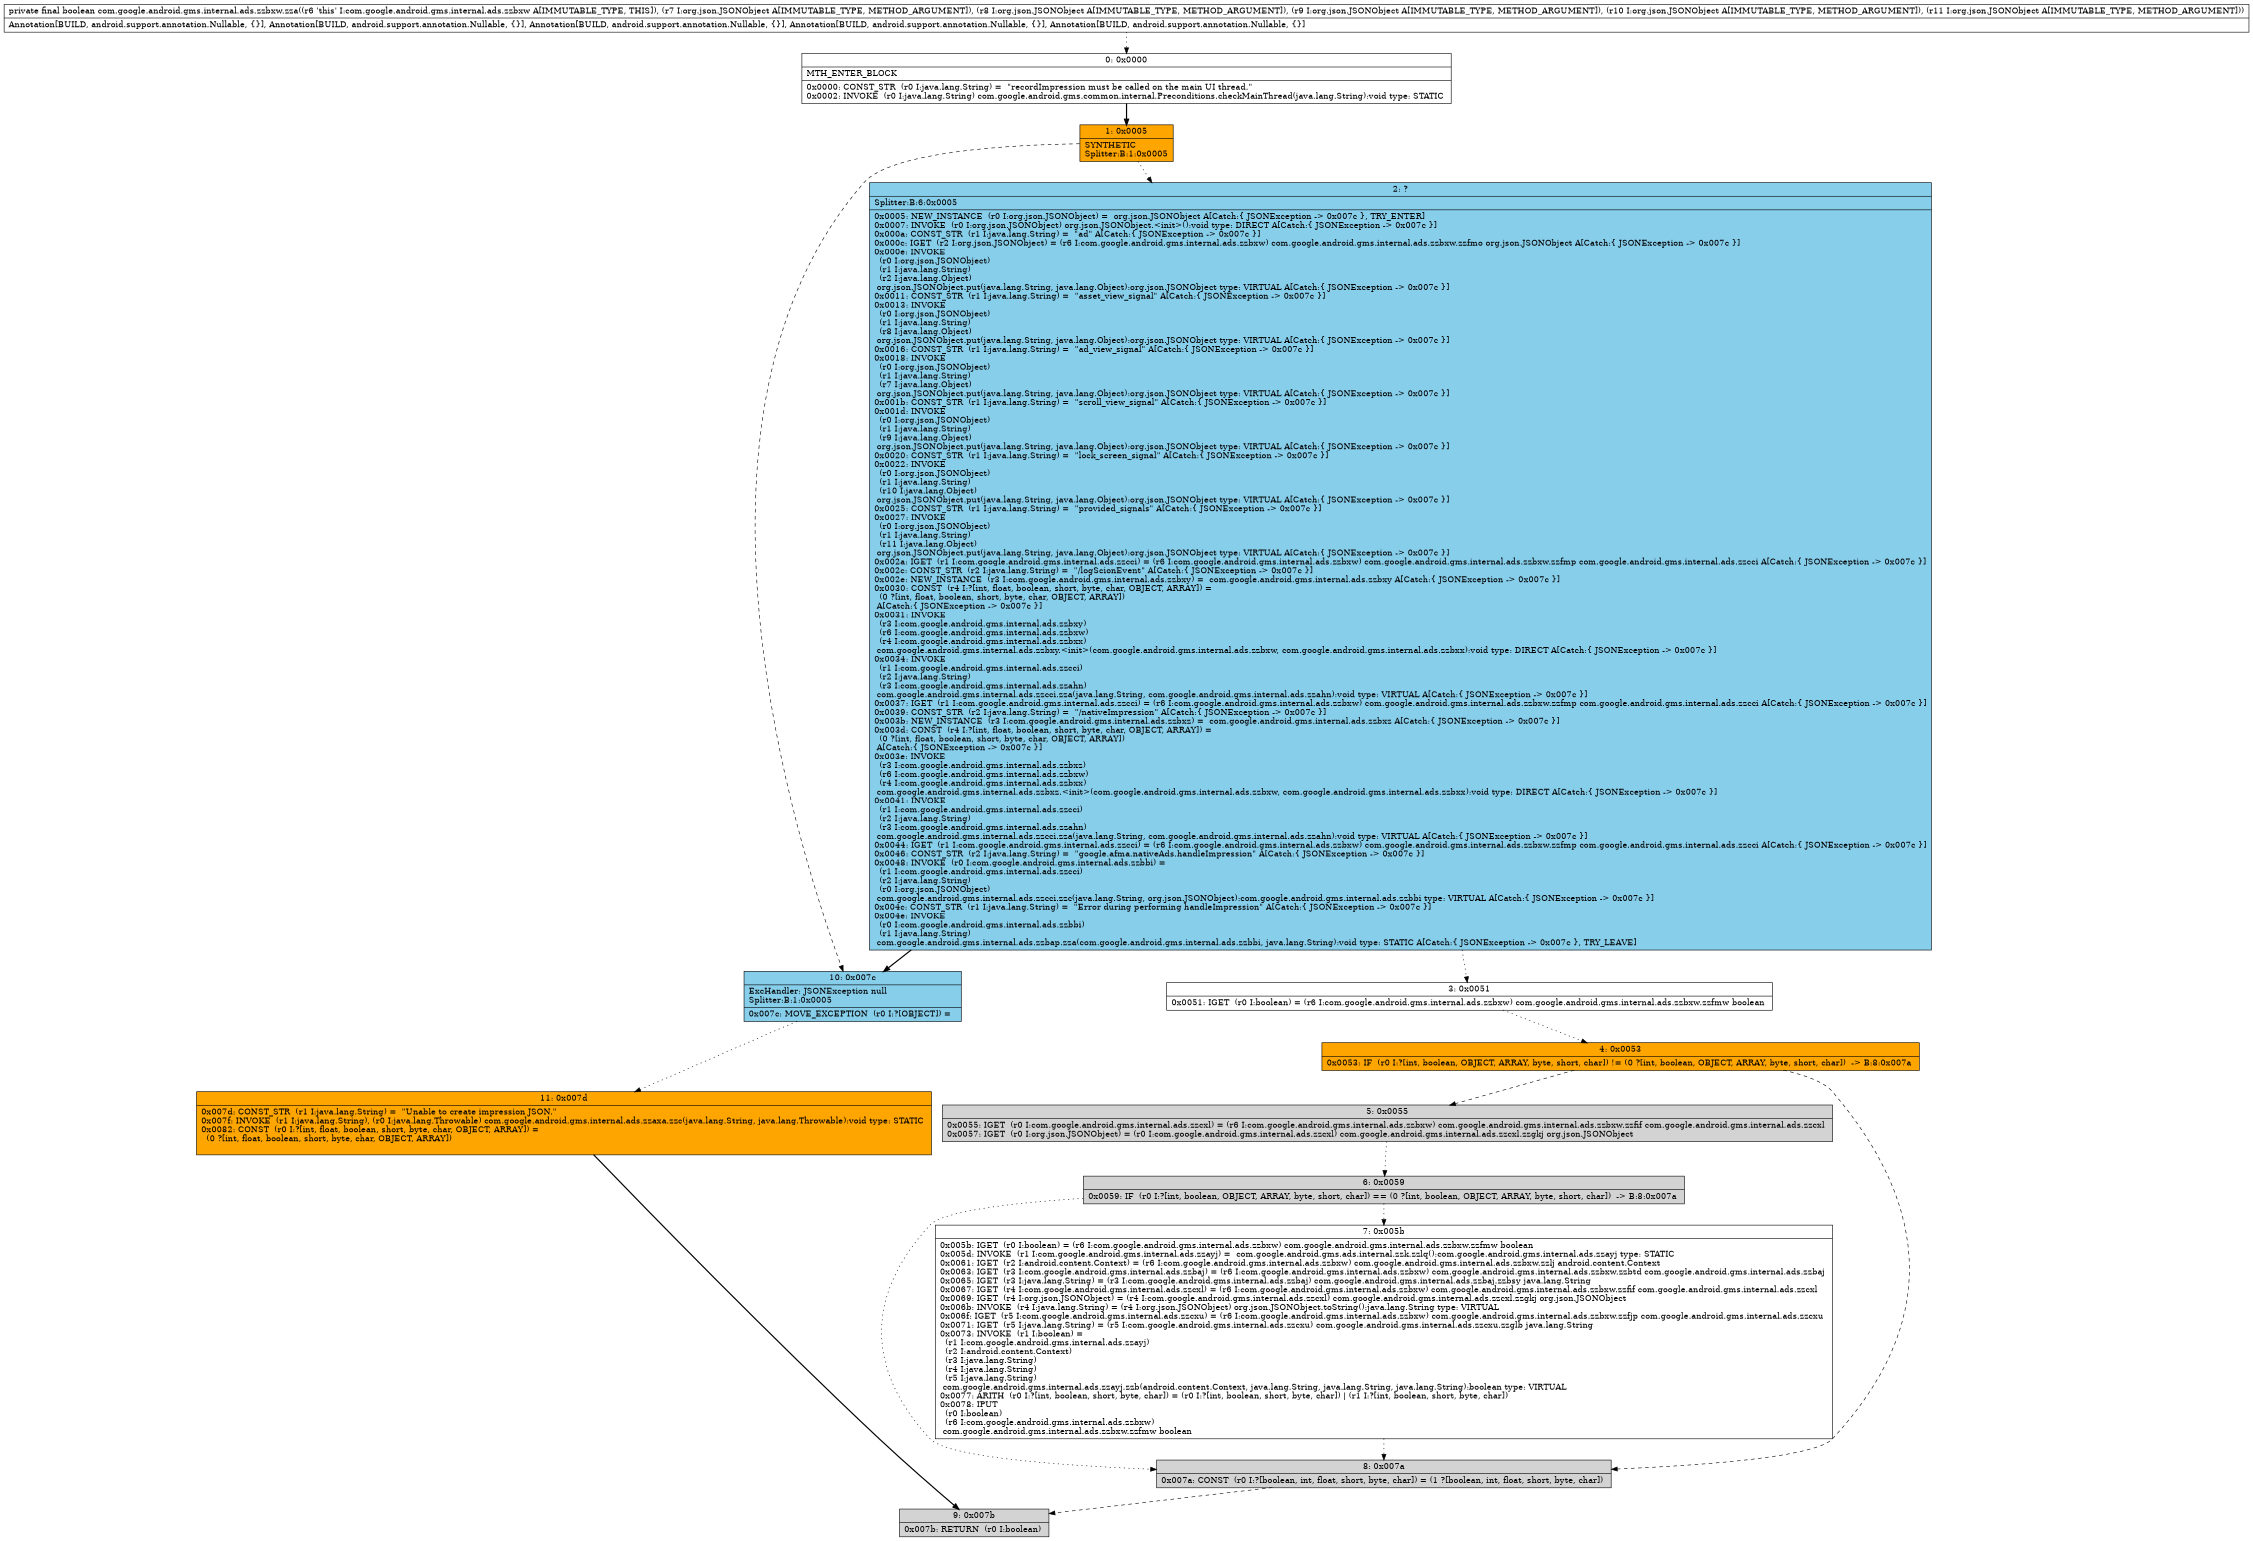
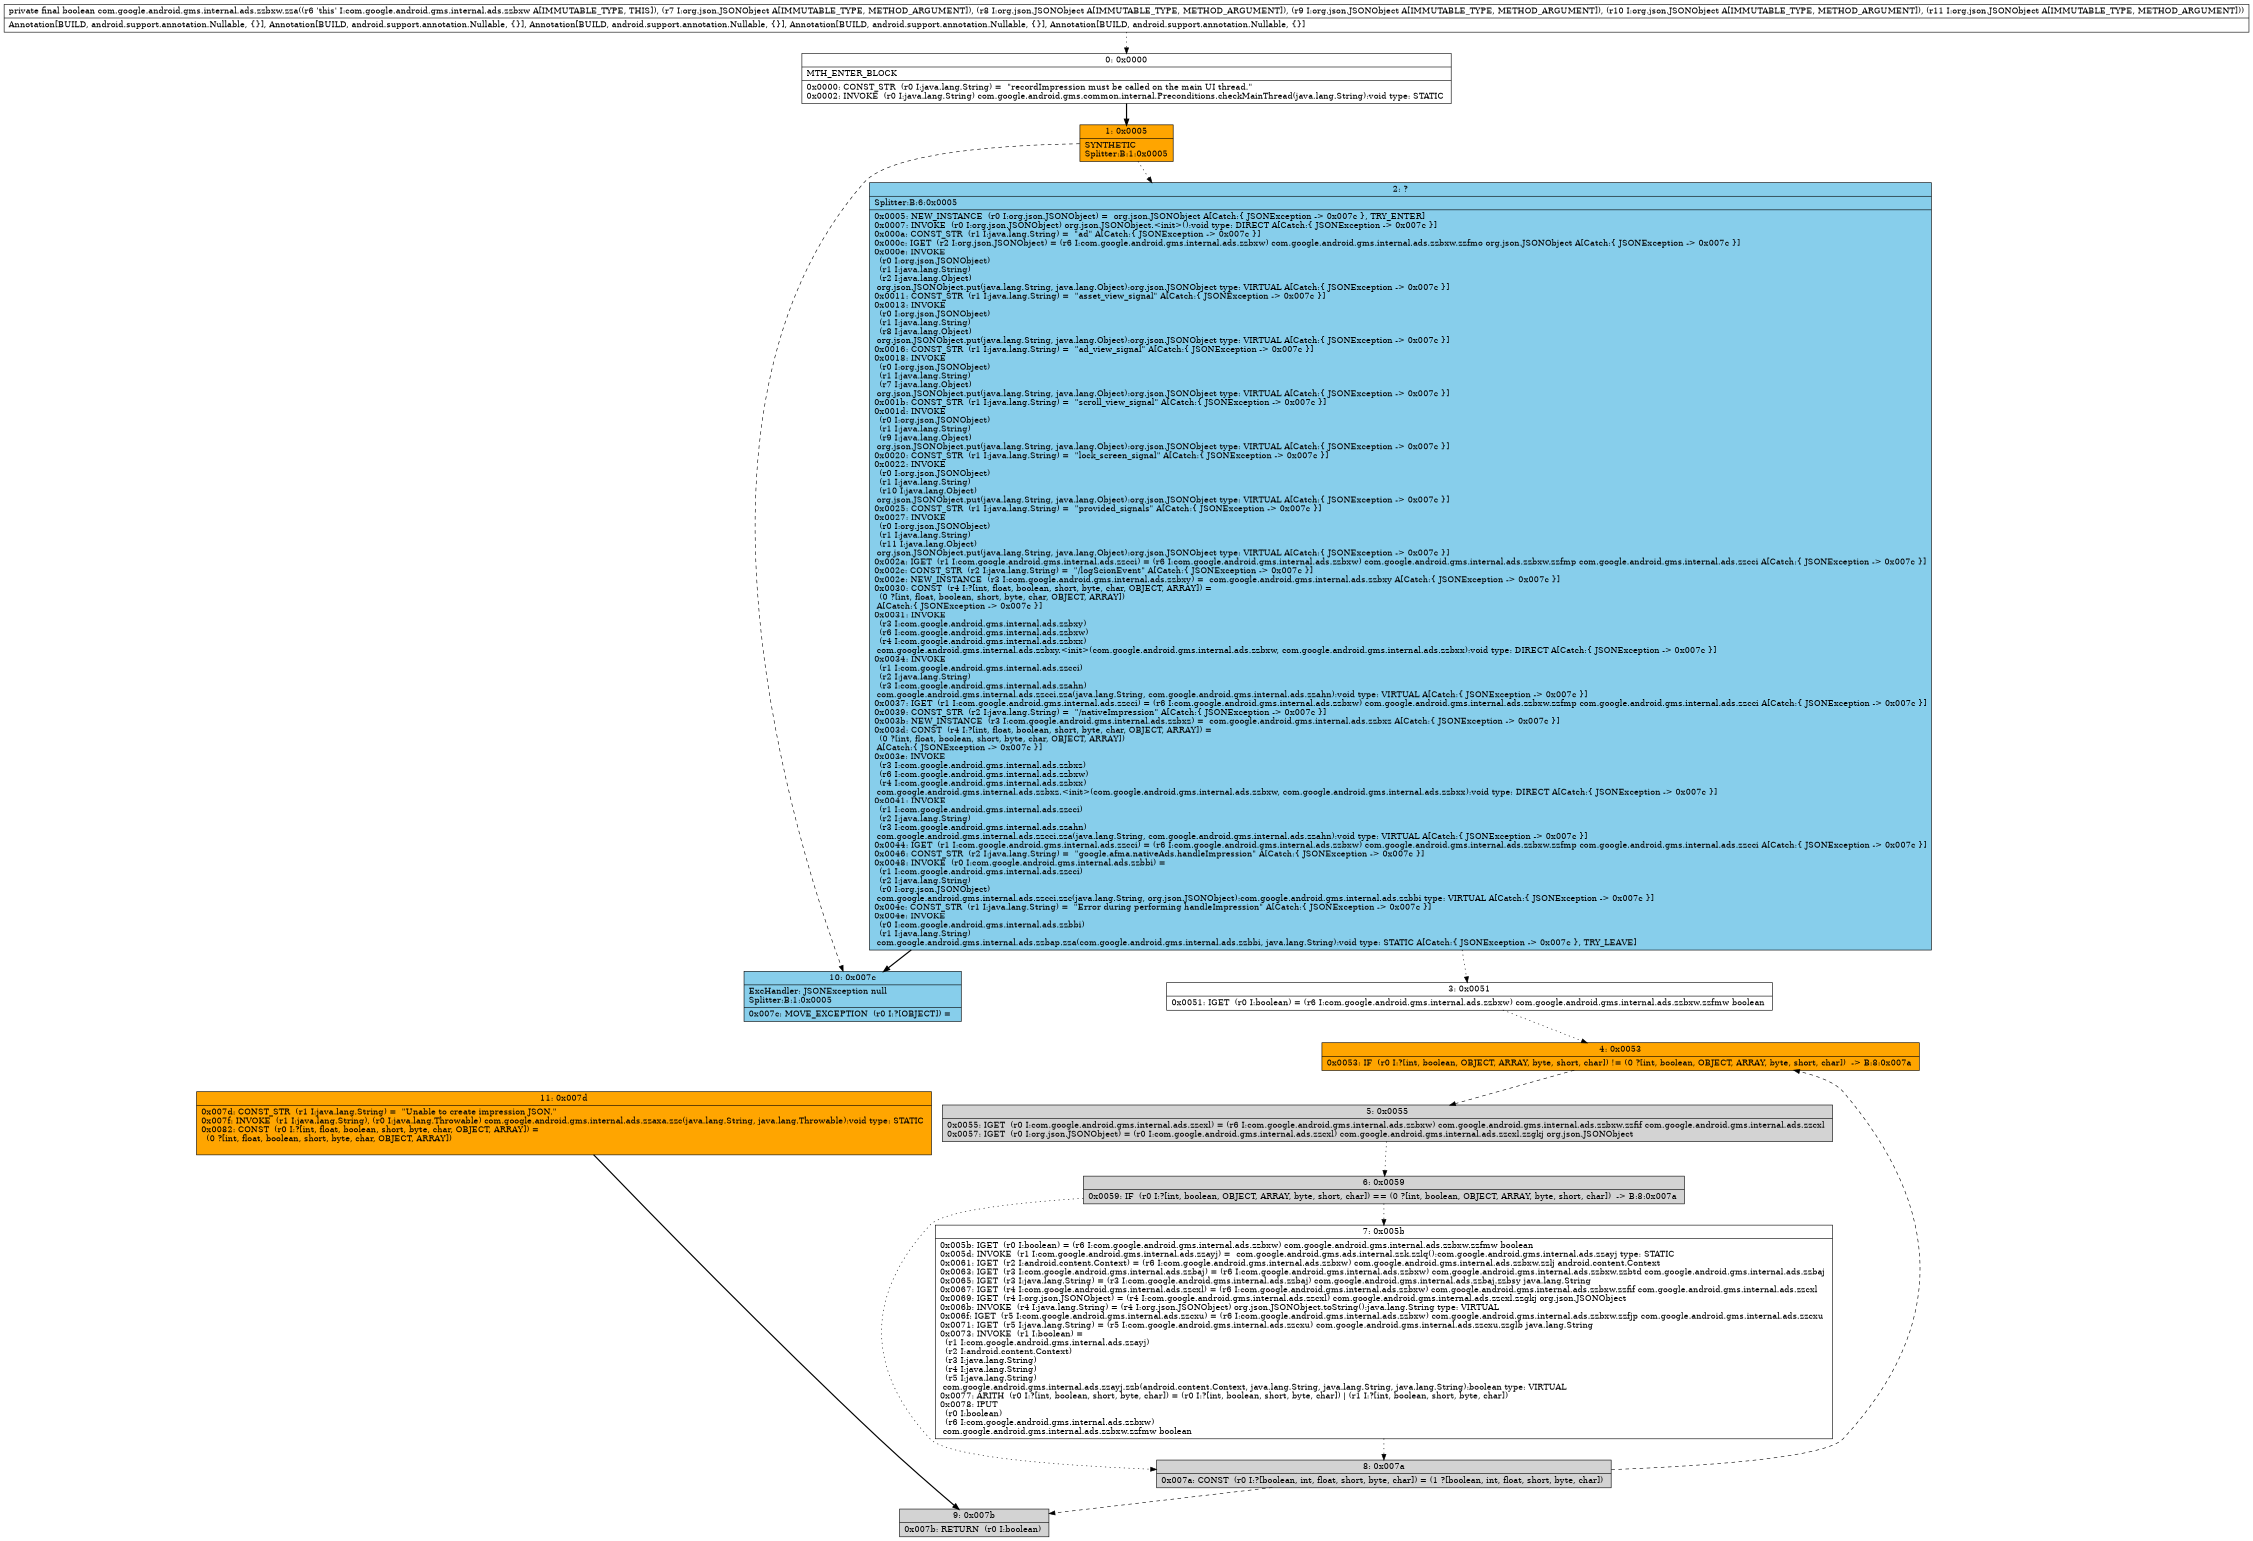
edge "10: 0x007c" -> "11: 0x007d": removed
edge "4: 0x0053" -> "8: 0x007a": reversed
